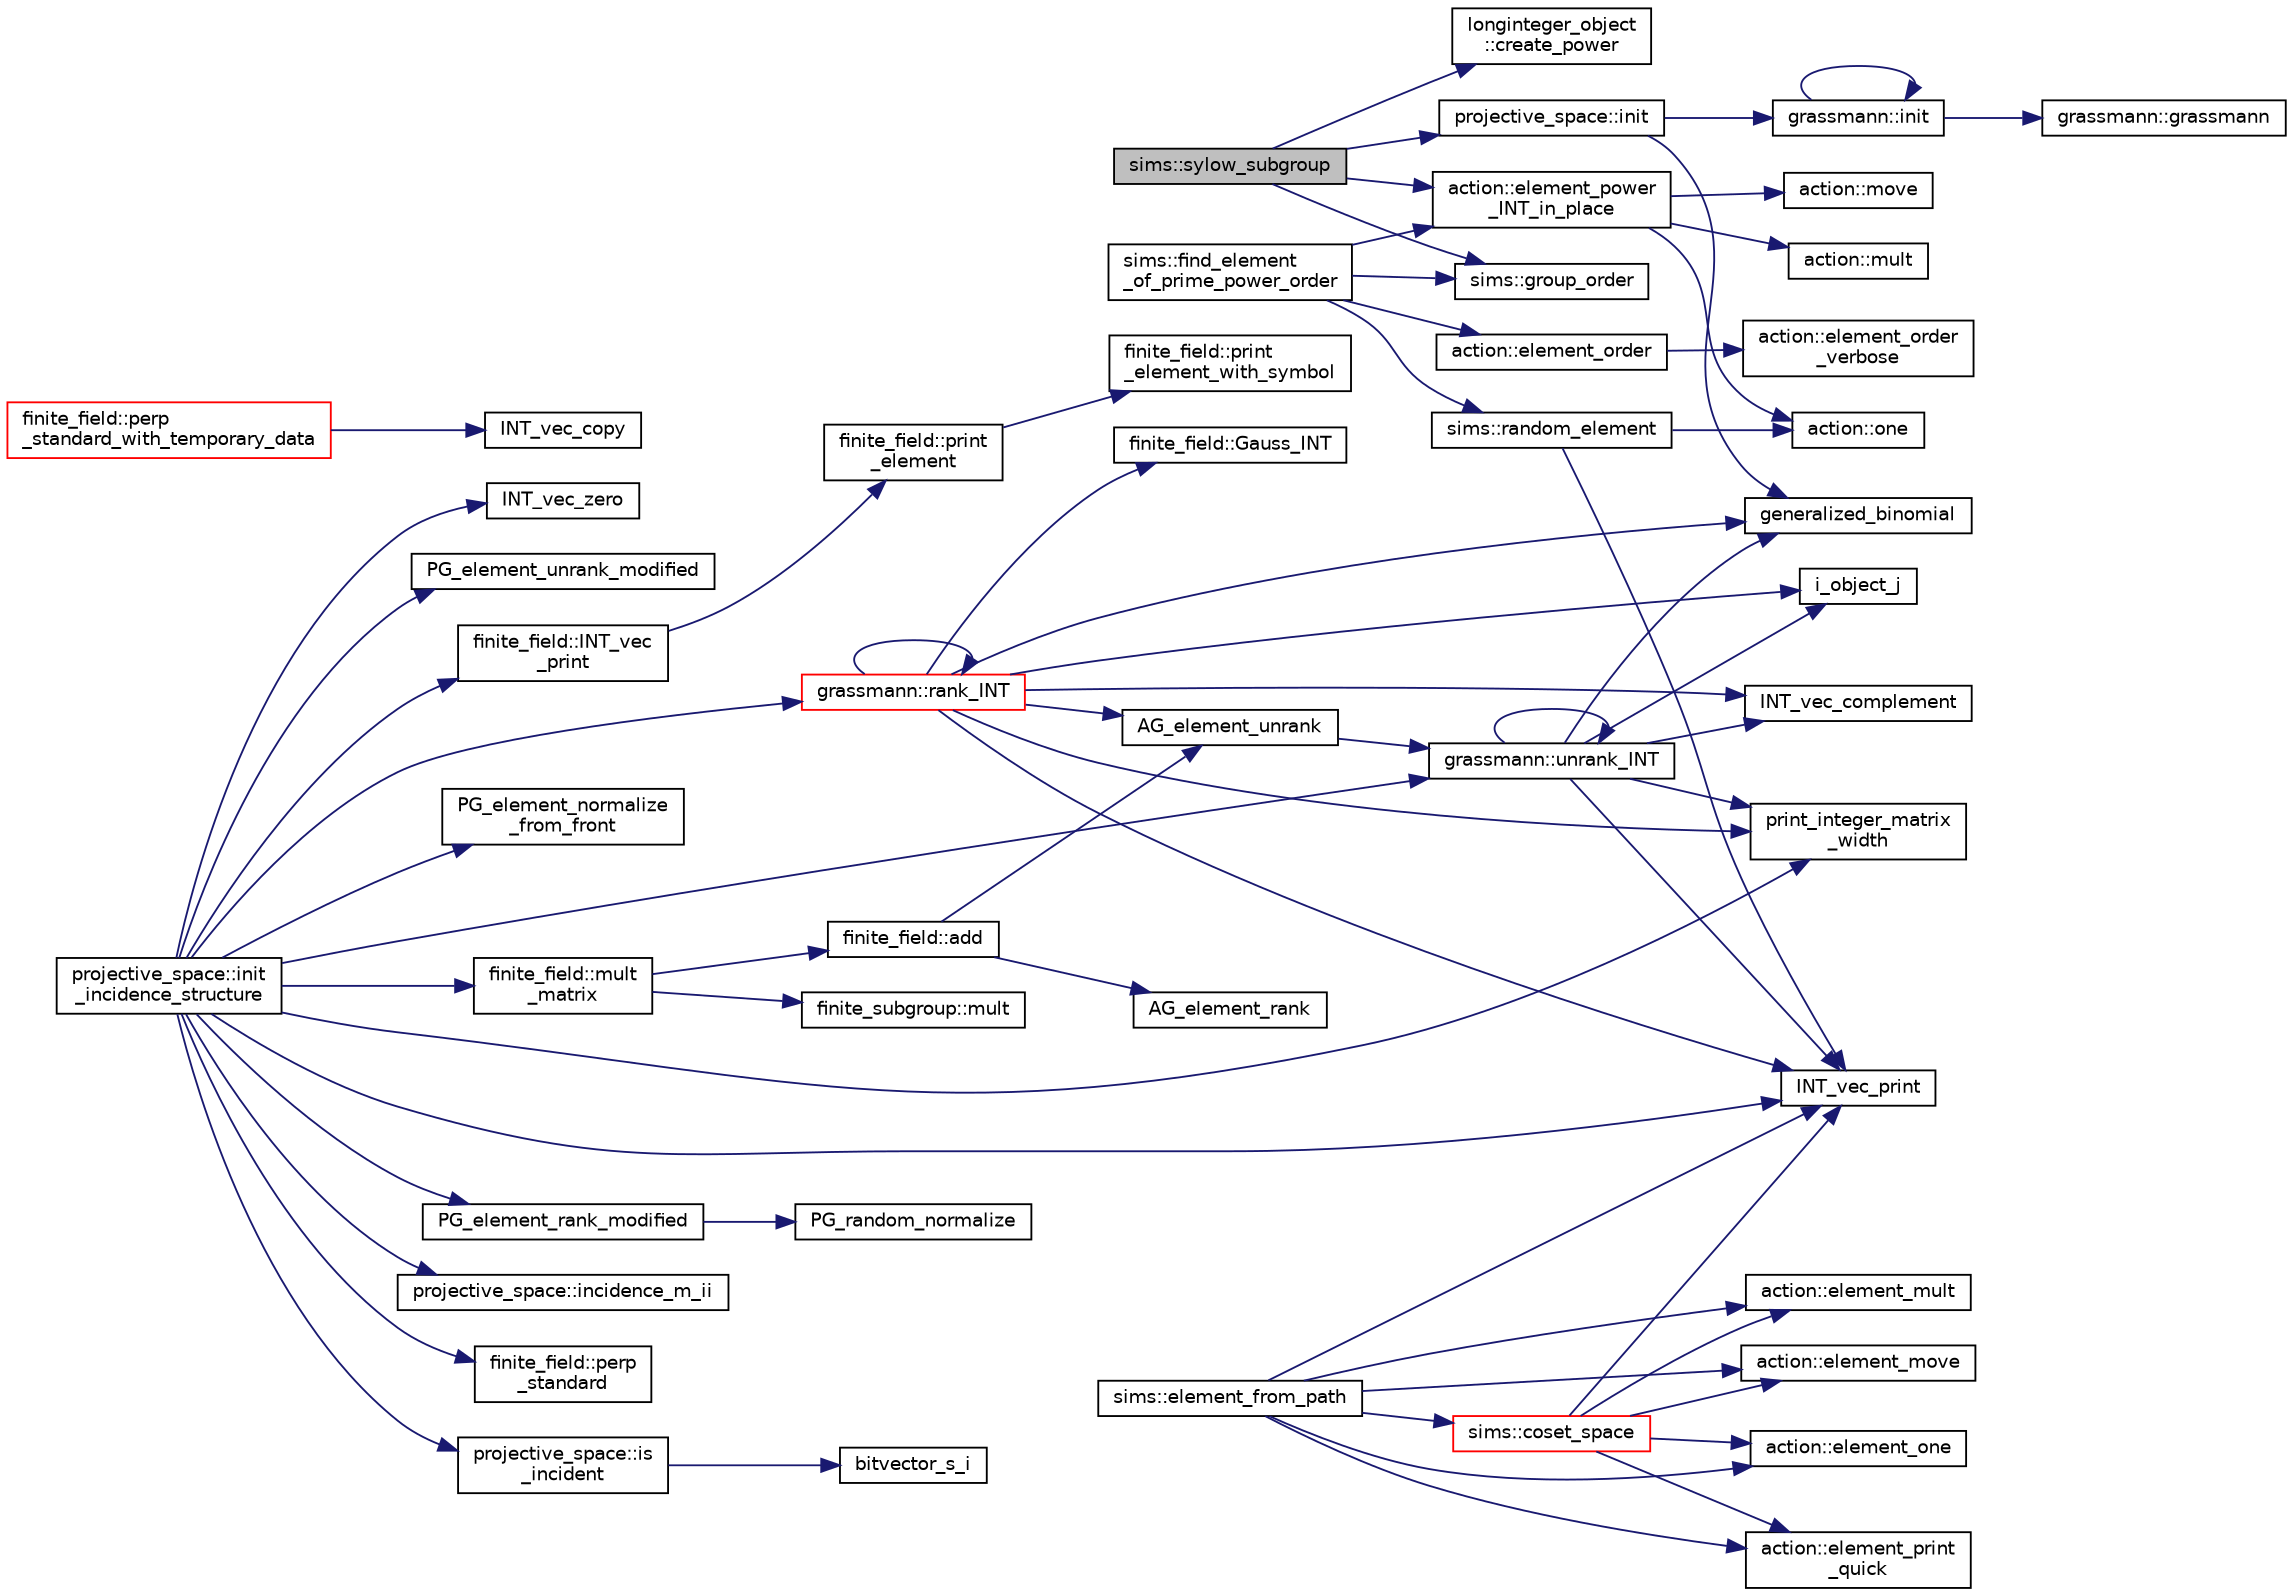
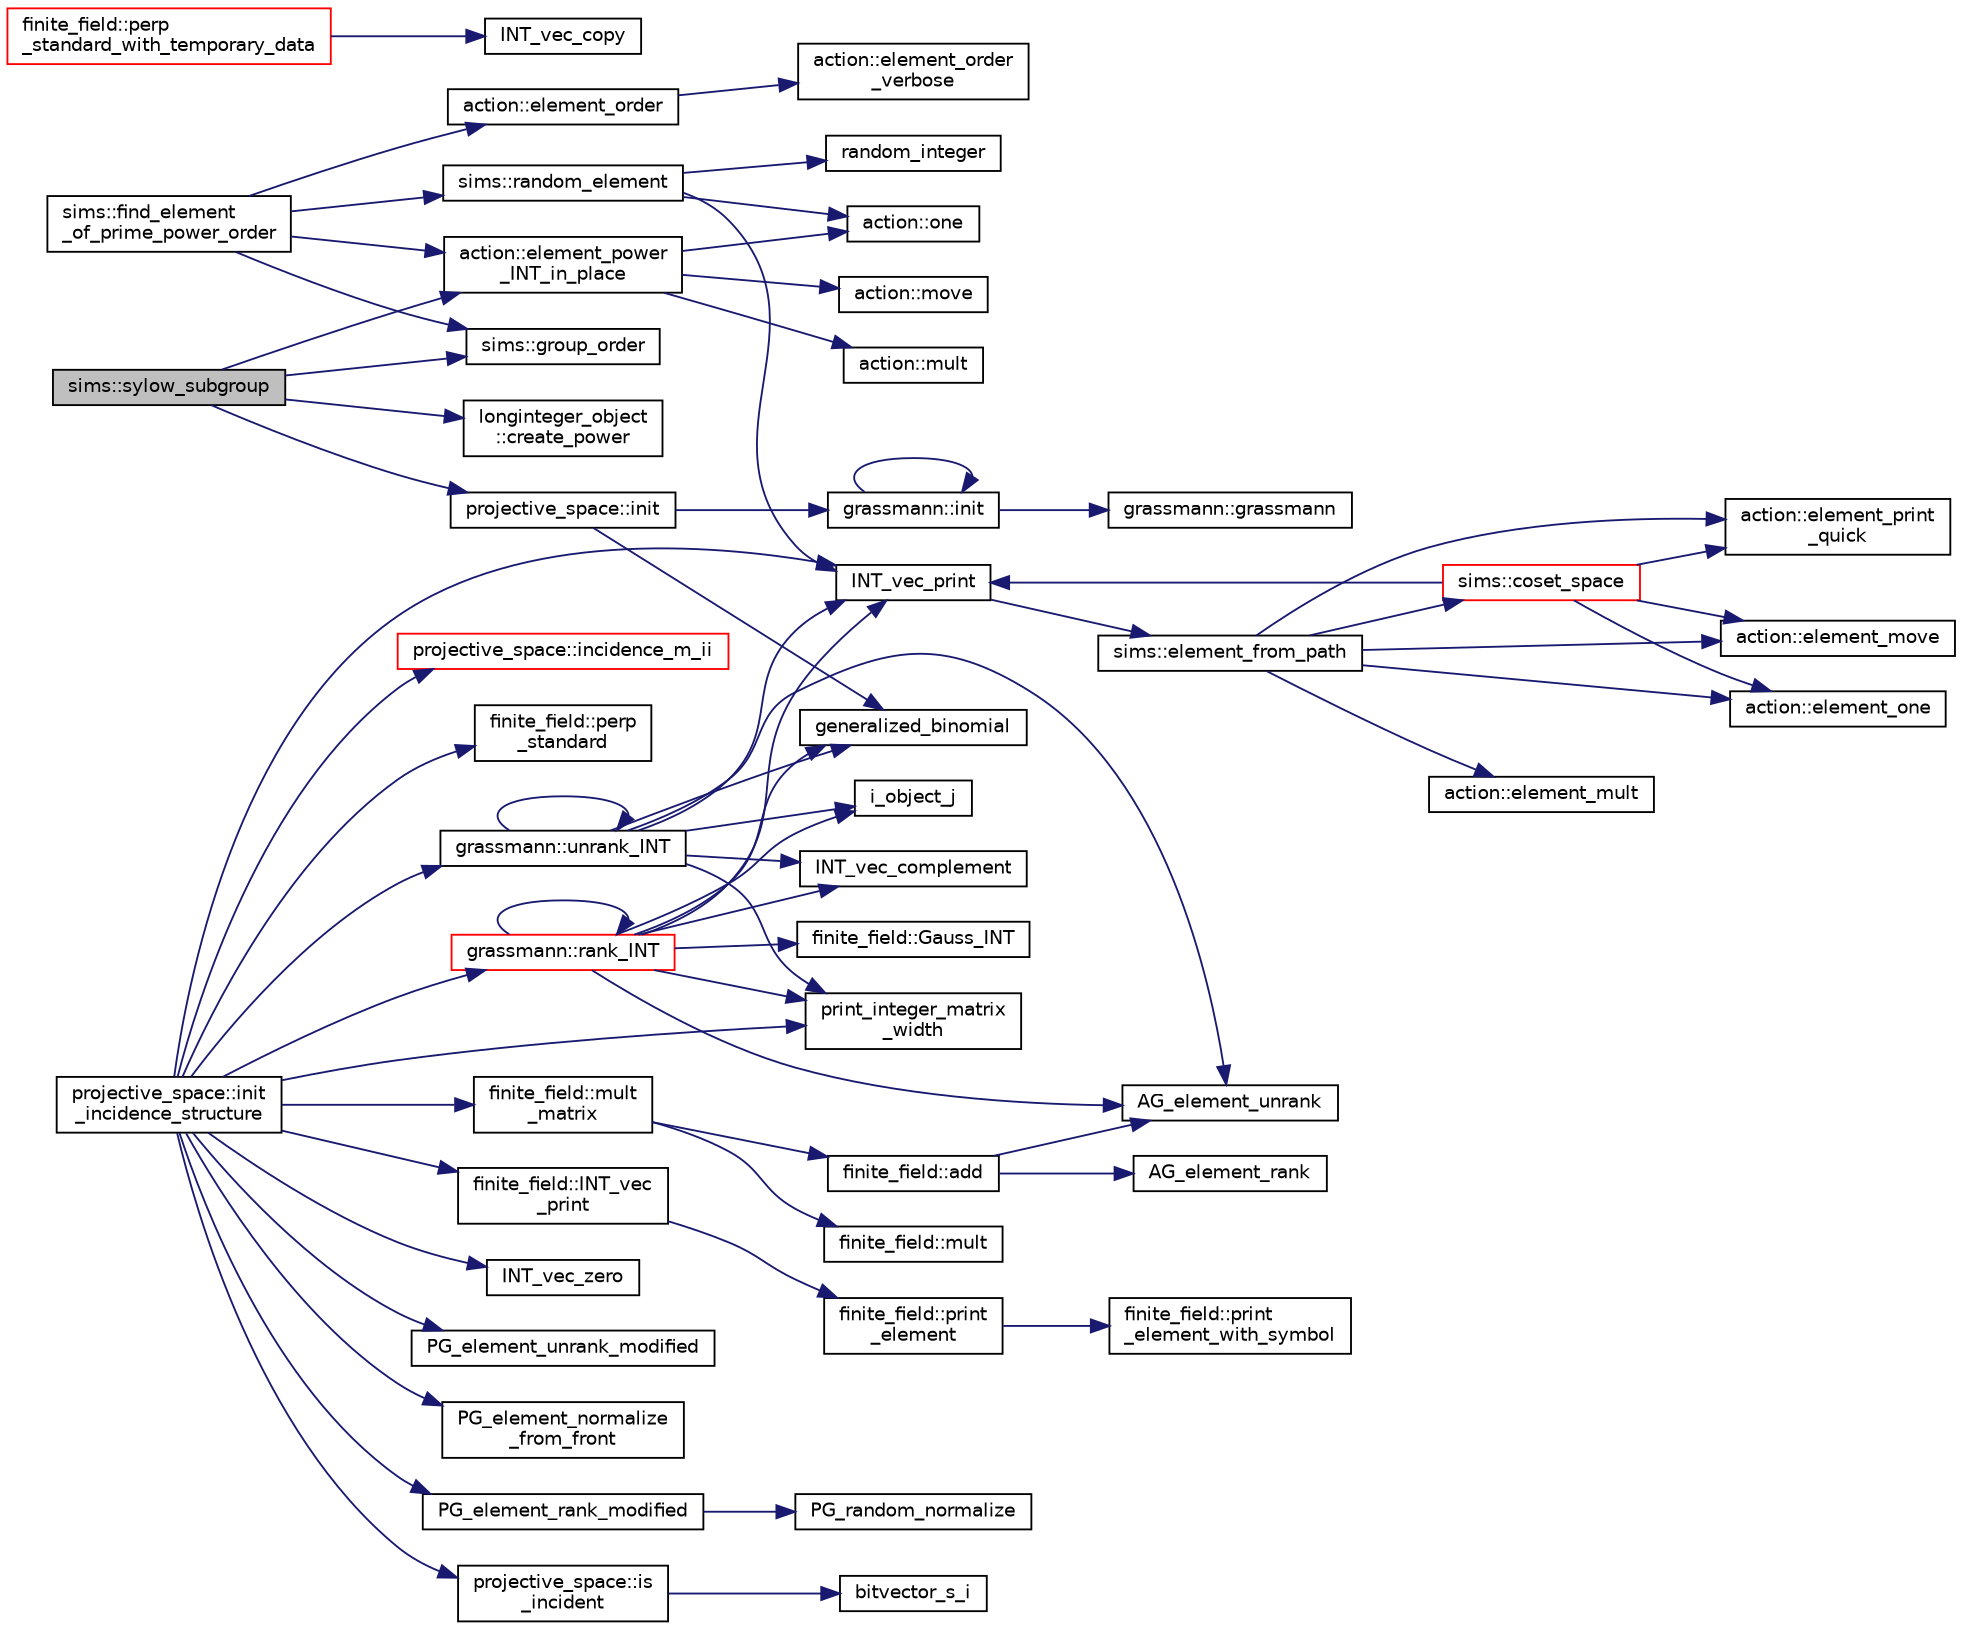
node "random_integer": added
edge "AG_element_unrank" -> "grassmann::unrank_INT": reversed
node "finite_subgroup::mult": label "finite_subgroup::mult" -> "finite_field::mult"
edge "sims::element_from_path" -> "INT_vec_print": reversed
node "projective_space::incidence_m_ii": color black -> red
edge "sims::coset_space" -> "action::element_mult": removed
